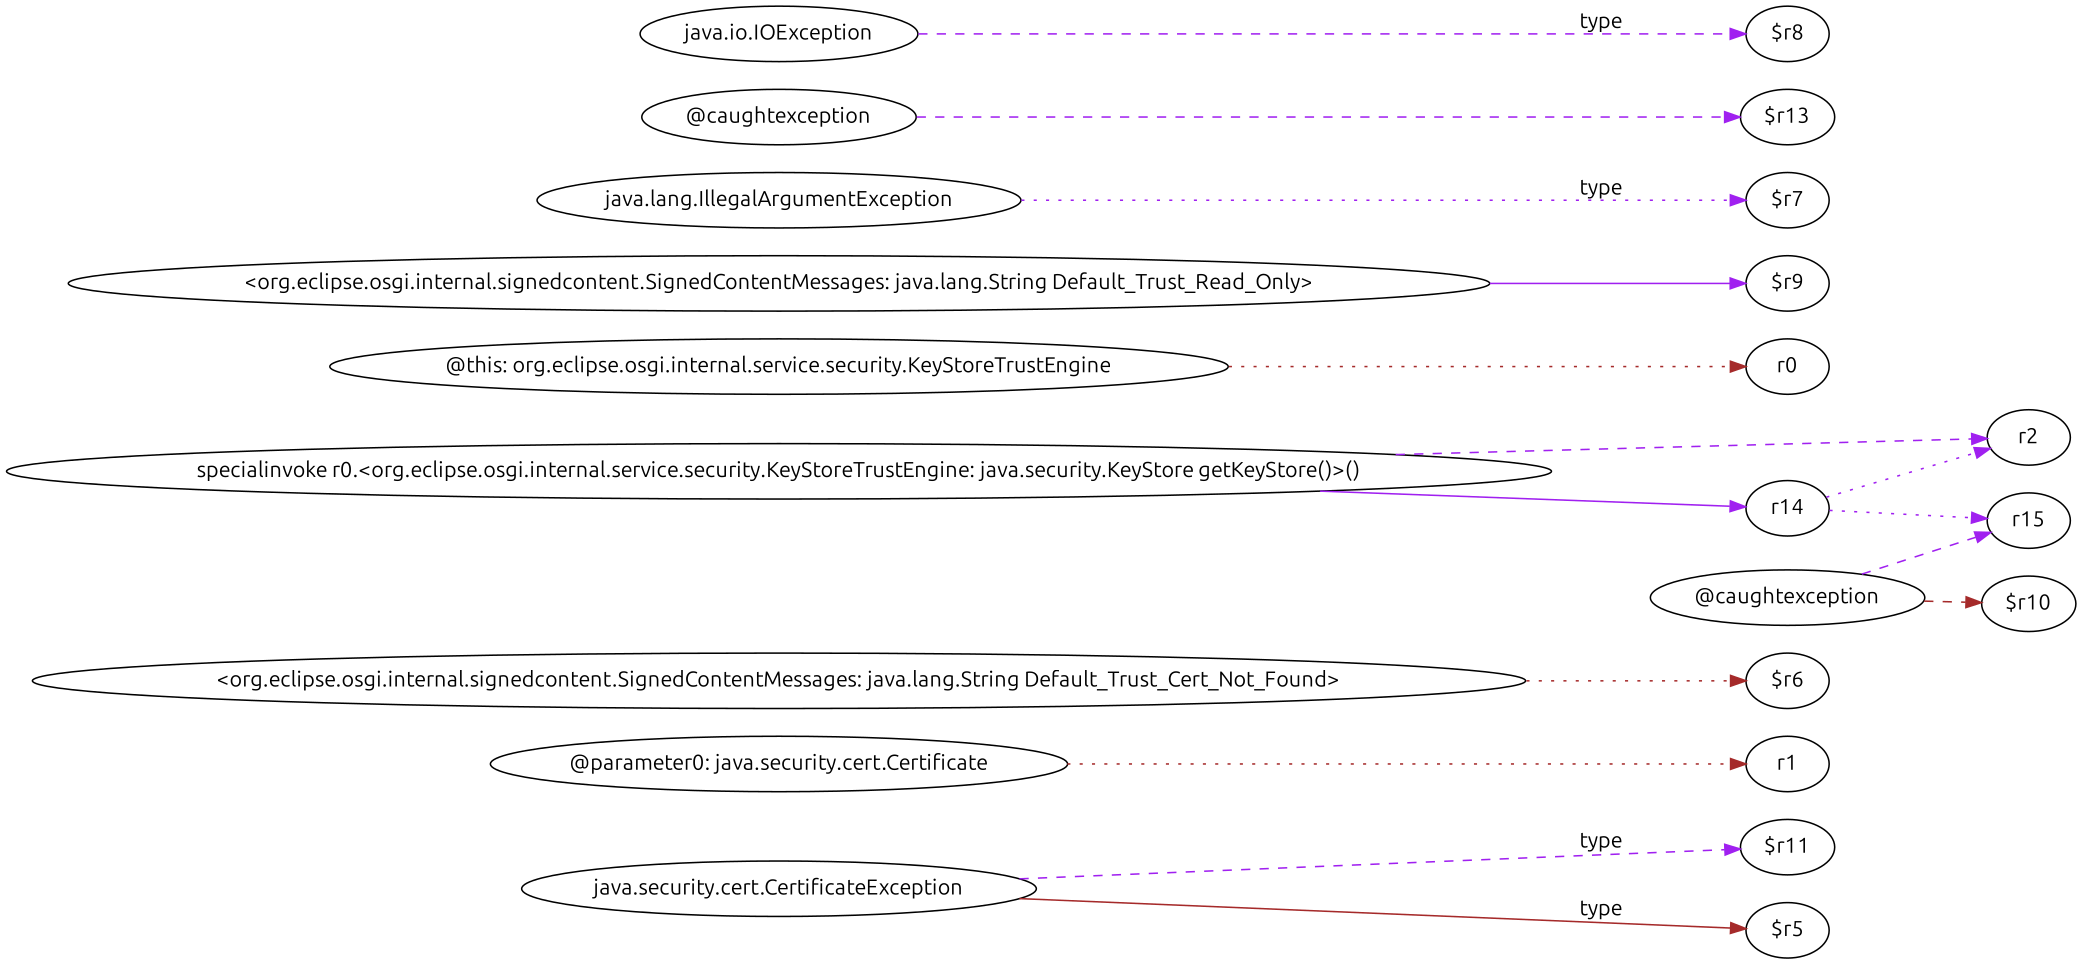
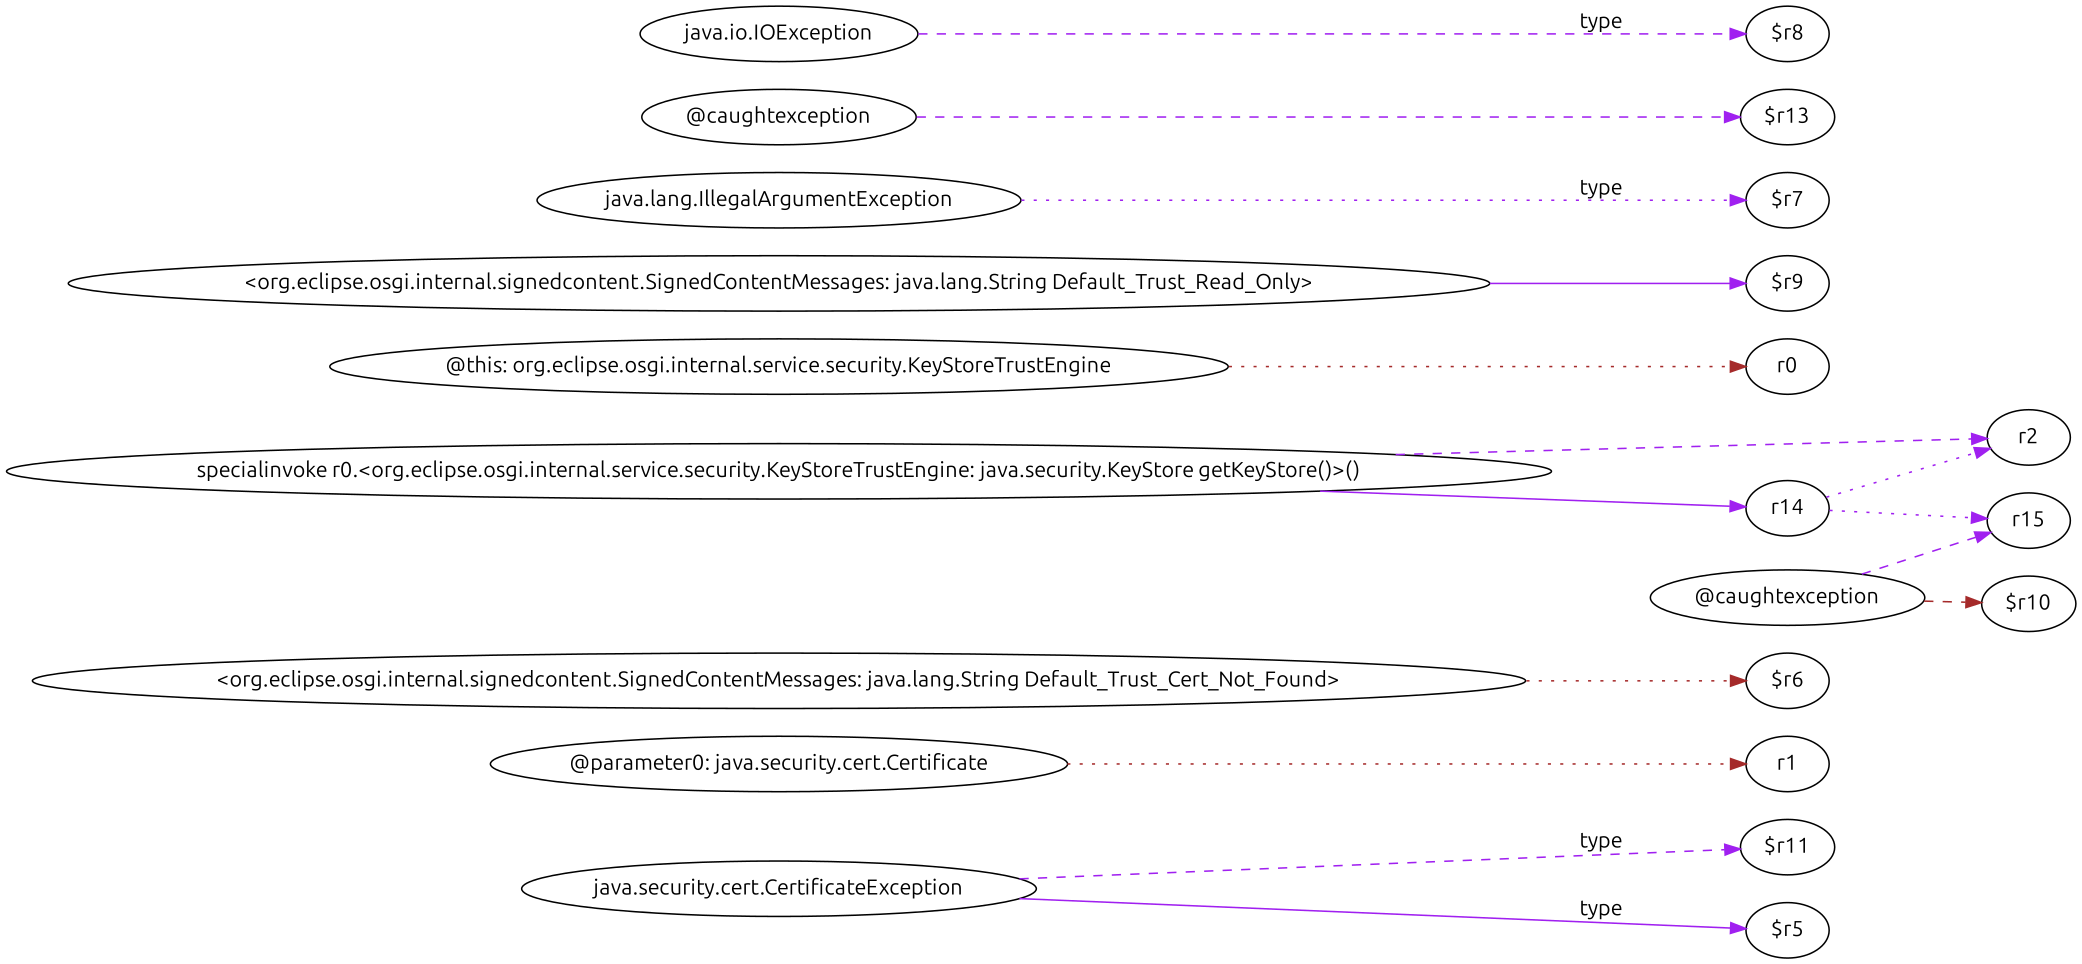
edge "java.security.cert.CertificateException" -> "$r5": color brown -> purple
